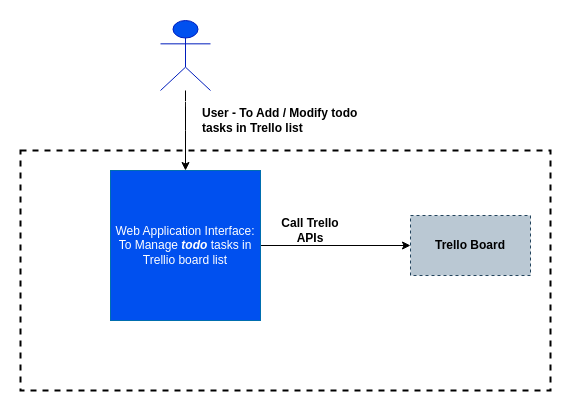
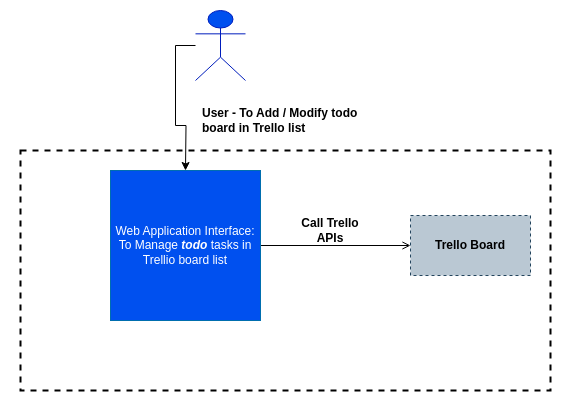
node "Actor": moved (186, 56) -> (221, 46)
node "User - To Add / Modify todo tasks in Trello list": label "User - To Add / Modify todo tasks in Trello list" -> "User - To Add / Modify todo board in Trello list"
node "Call Trello APIs": moved (311, 231) -> (331, 231)
edge "Web Application Interface: To Manage todo tasks in Trellio board list" -> "Trello Board": arrowhead classic -> open
